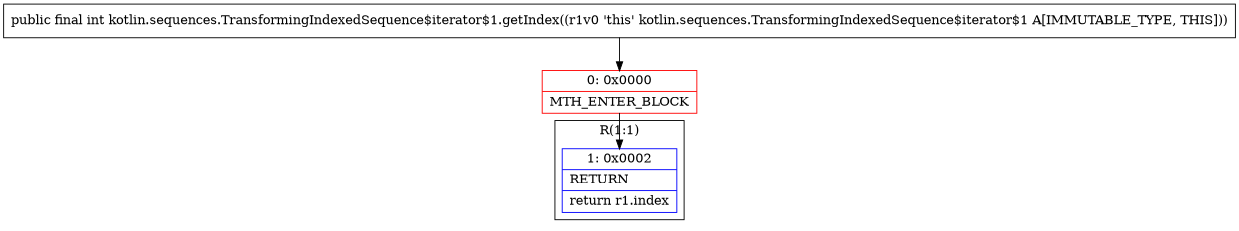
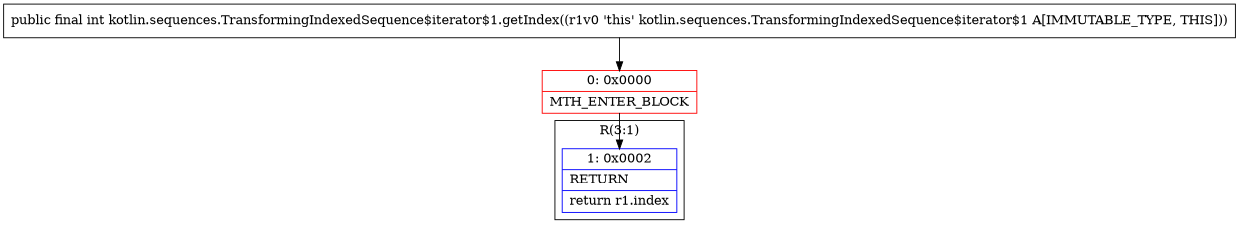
cluster "R(1:1)": label "R(1:1)" -> "R(3:1)"
